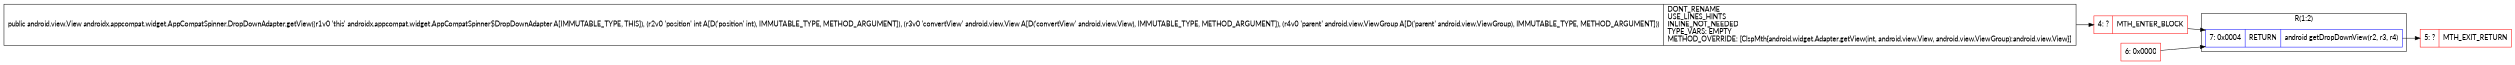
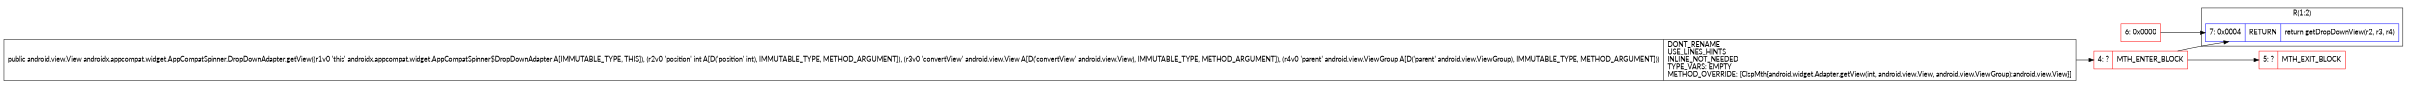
node "7: 0x0004": text "android getDropDownView(r2, r3, r4)" -> "return getDropDownView(r2, r3, r4)"
edge "7: 0x0004" -> "5: ?": now "4: ?" -> "5: ?"
node "5: ?": text "MTH_EXIT_RETURN" -> "MTH_EXIT_BLOCK"
